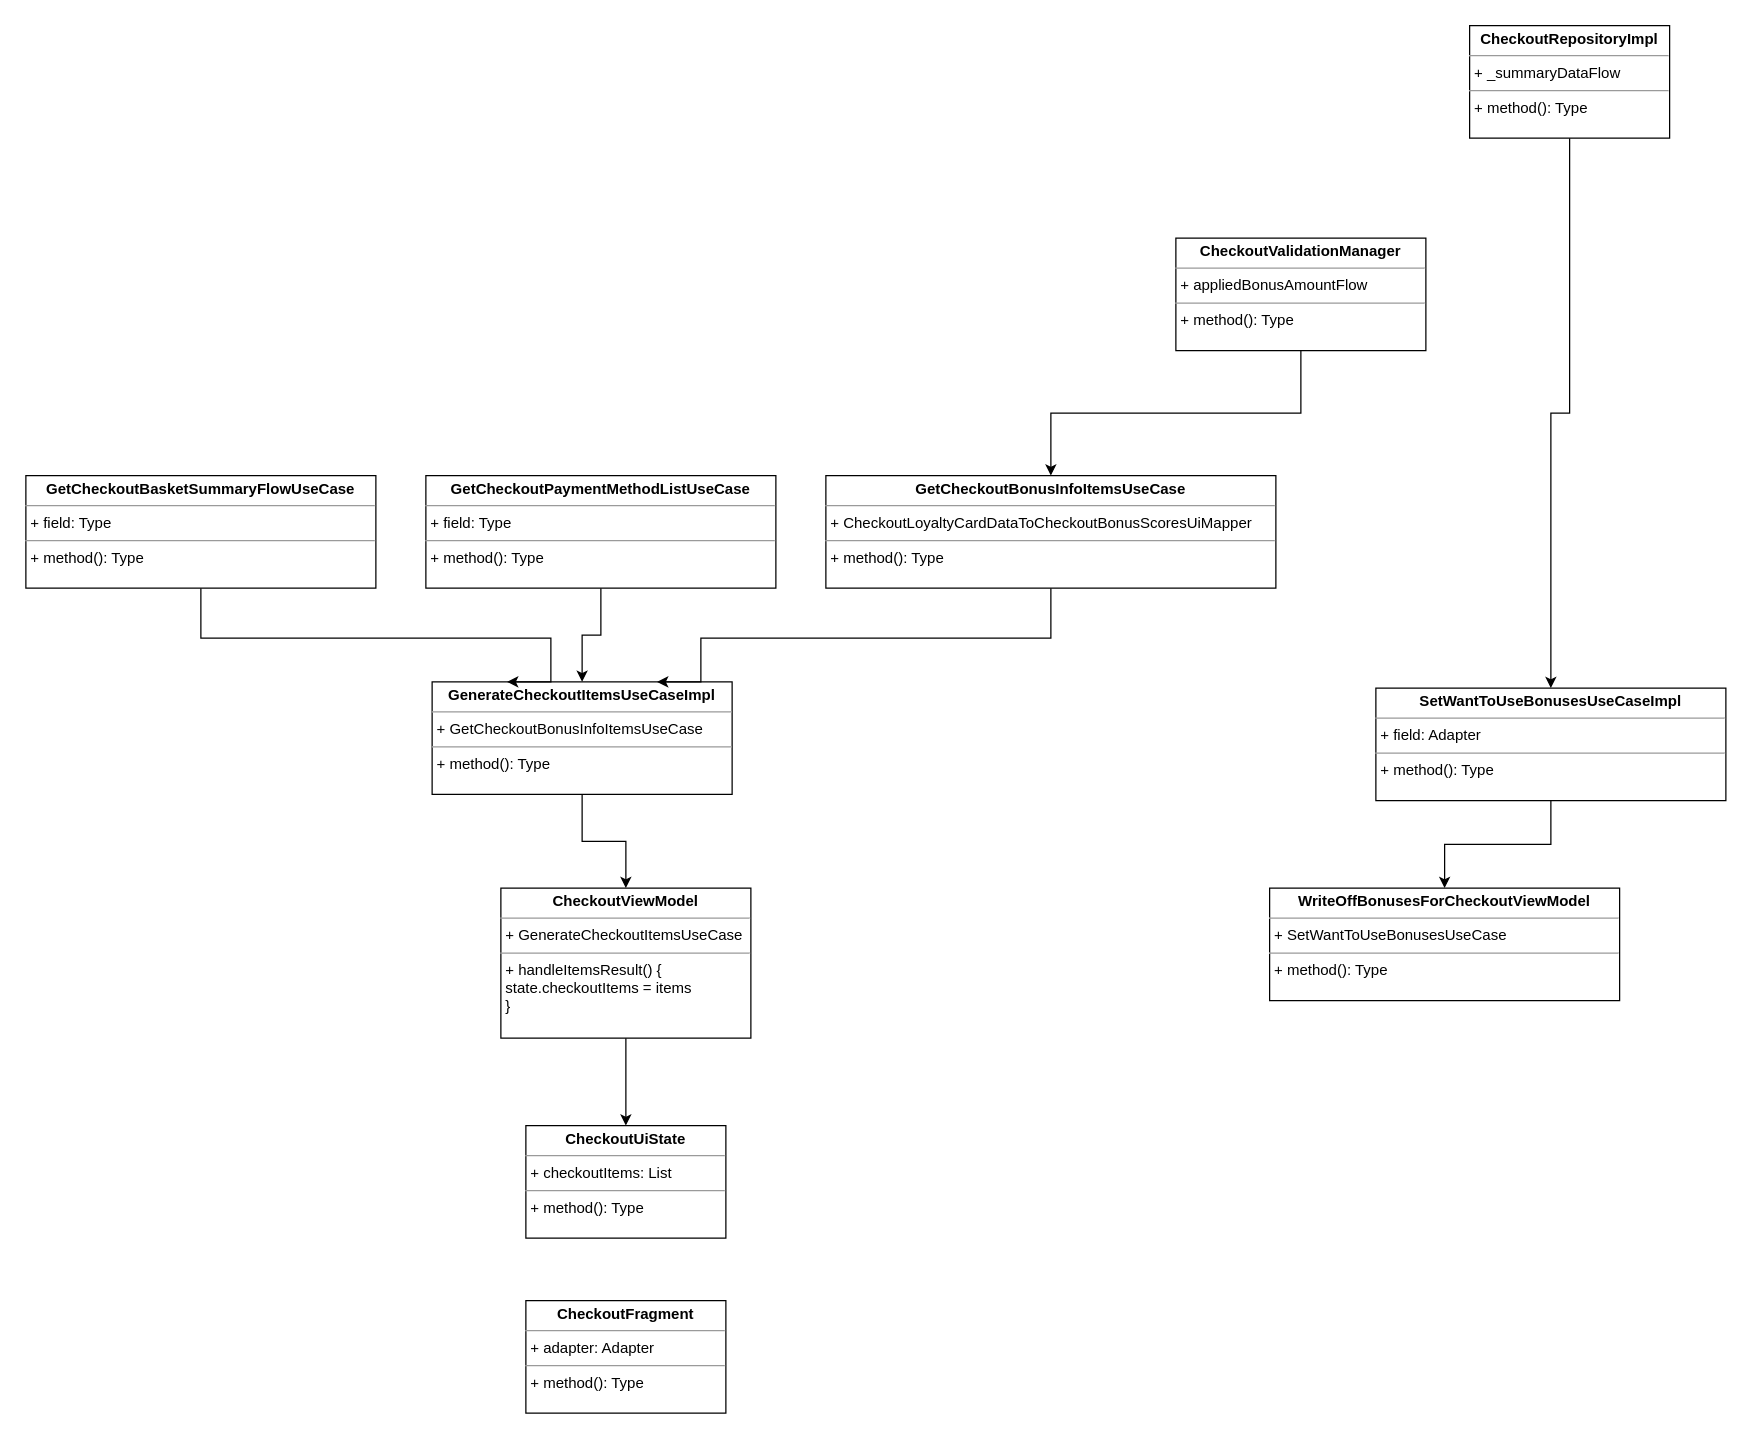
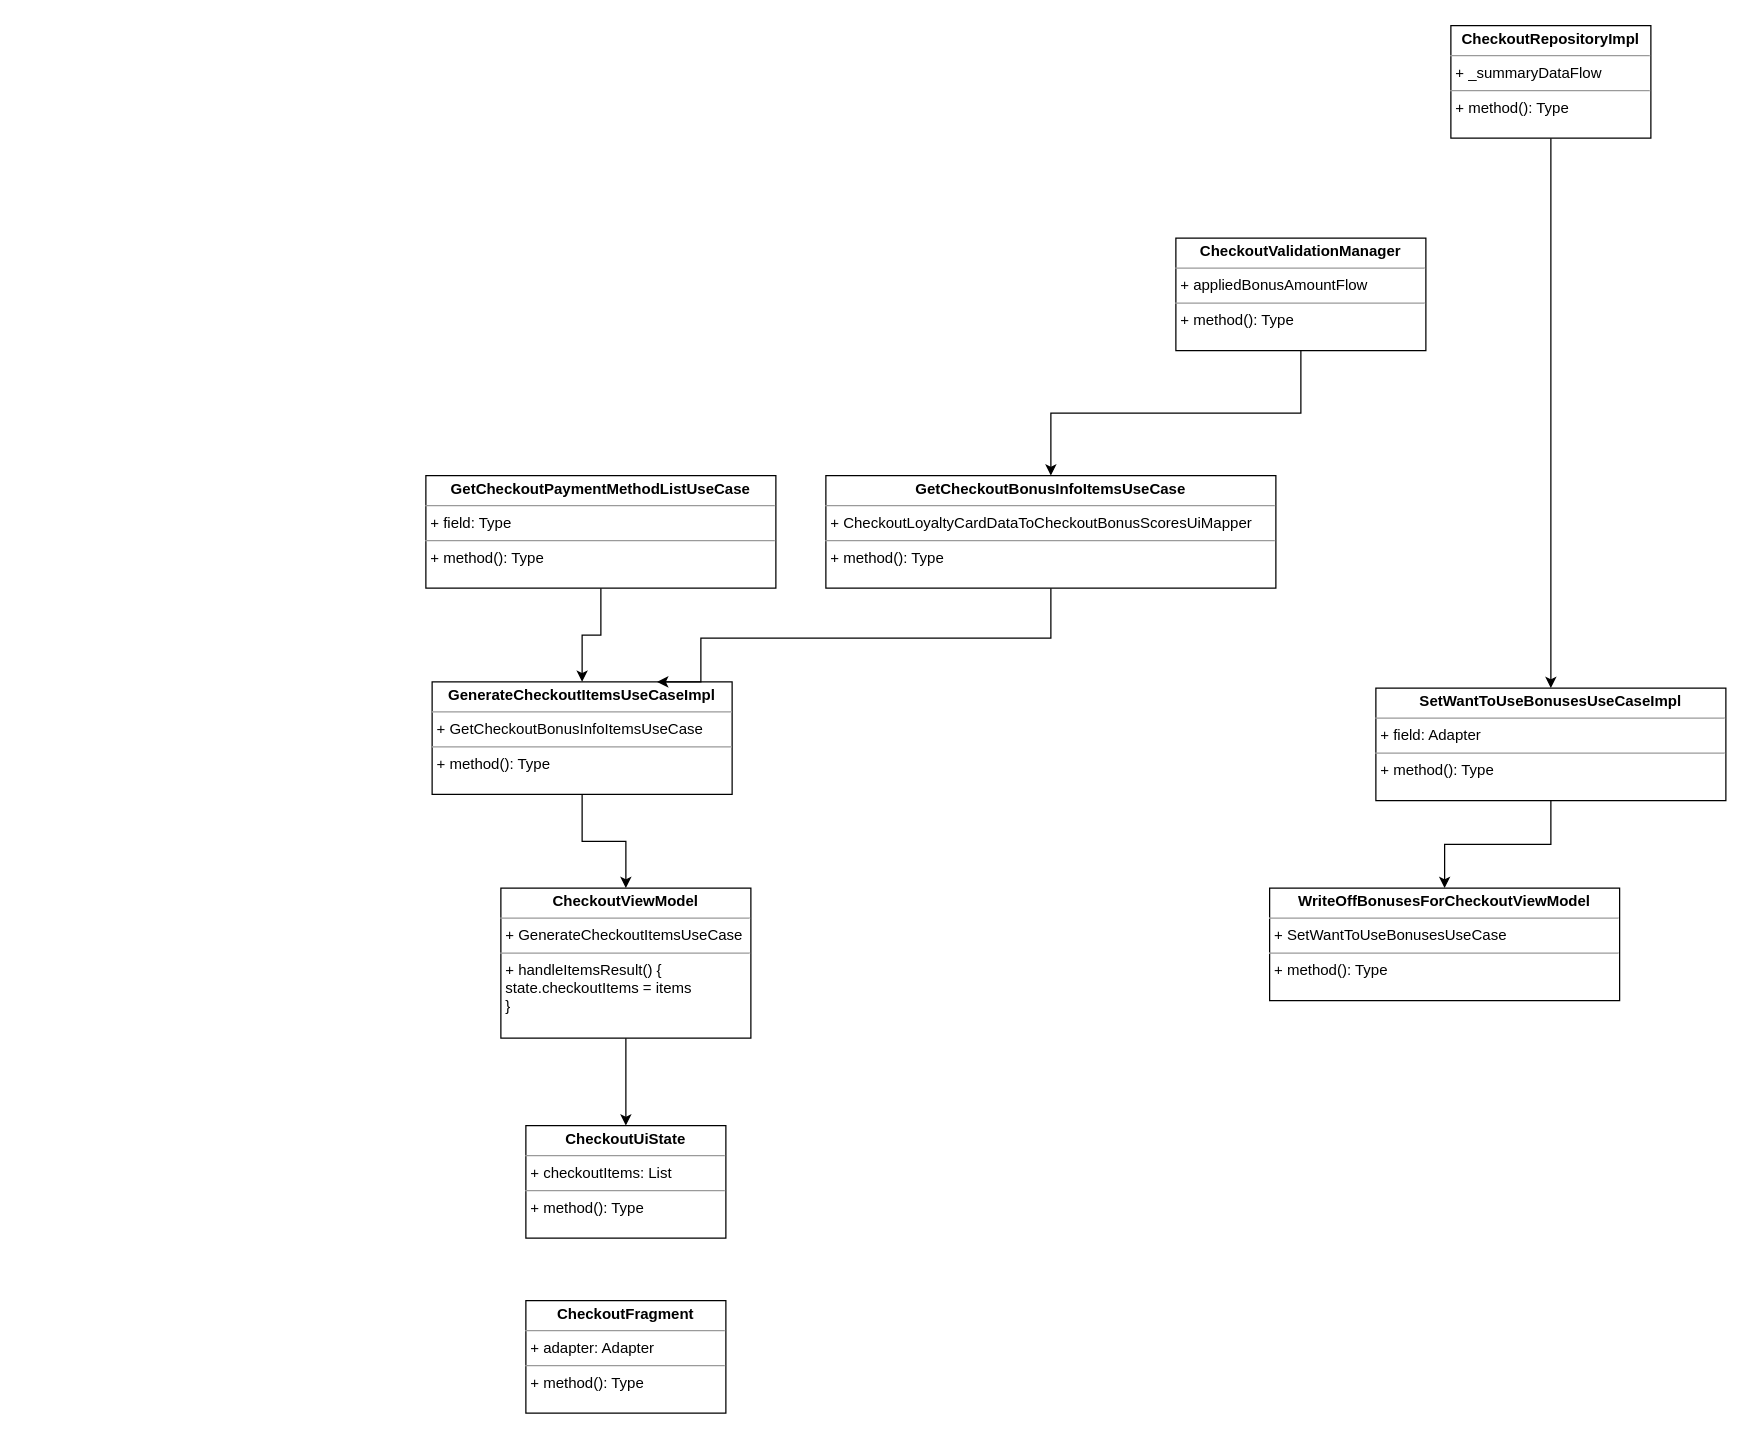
node "CheckoutRepositoryImpl + _summaryDataFlow + method(): Type": moved (1569, 82) -> (1551, 82)
node "GetCheckoutBasketSummaryFlowUseCase + field: Type + method(): Type": removed
edge "GetCheckoutBasketSummaryFlowUseCase + field: Type + method(): Type" -> "GenerateCheckoutItemsUseCaseImpl + GetCheckoutBonusInfoItemsUseCase + method(): Type": removed
